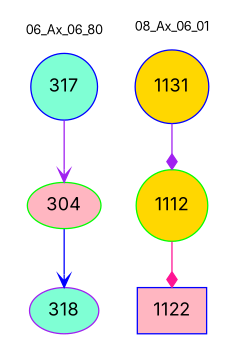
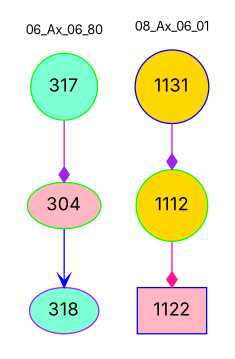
node "317": color blue -> green
edge "317" -> "304": arrowhead vee -> diamond
